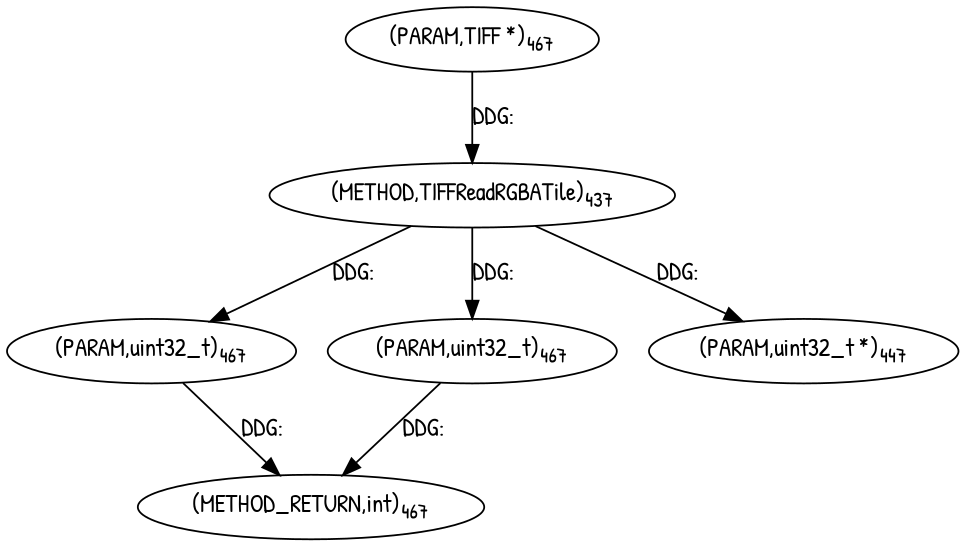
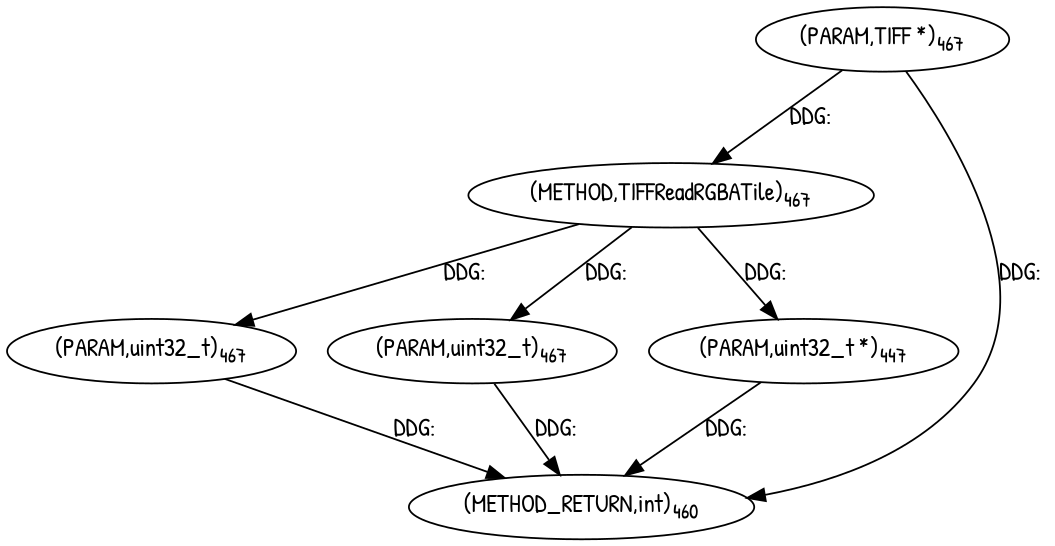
node "(METHOD,TIFFReadRGBATile)": text "437" -> "467"
edge "(PARAM,TIFF *)" -> "(METHOD_RETURN,int)": added, label "DDG:"
edge "(PARAM,uint32_t *)" -> "(METHOD_RETURN,int)": added, label "DDG:"
node "(METHOD_RETURN,int)": text "467" -> "460"
